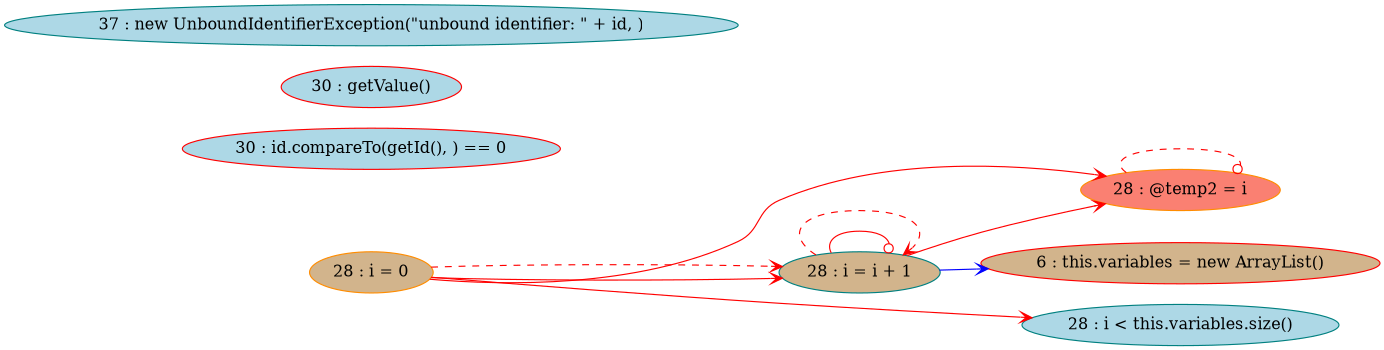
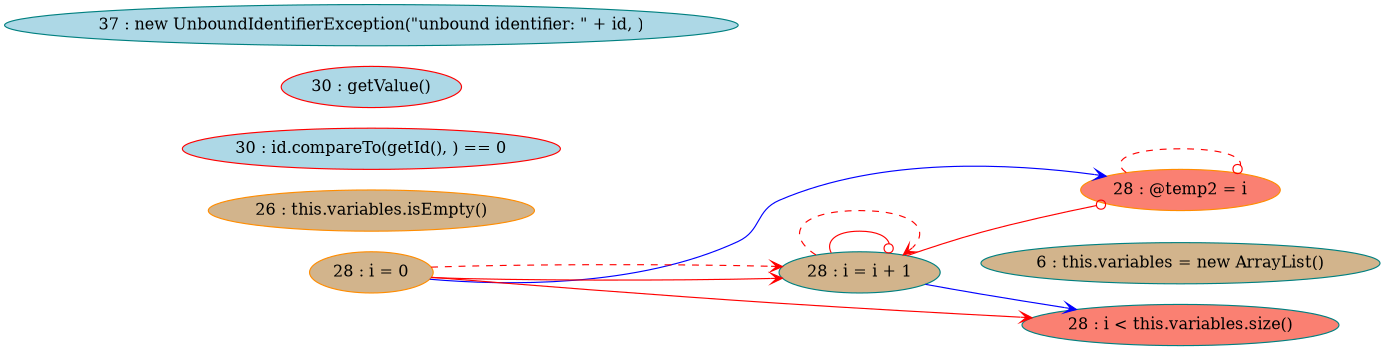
node "26 : this.variables.isEmpty()": added
edge "28 : i = 0" -> "28 : @temp2 = i": color red -> blue
edge "28 : i = i + 1" -> "28 : @temp2 = i": arrowhead vee -> odot
node "6 : this.variables = new ArrayList()": color red -> teal
edge "28 : i = i + 1" -> "6 : this.variables = new ArrayList()": now "28 : i = i + 1" -> "28 : i < this.variables.size()"
node "28 : i < this.variables.size()": fillcolor lightblue -> salmon
